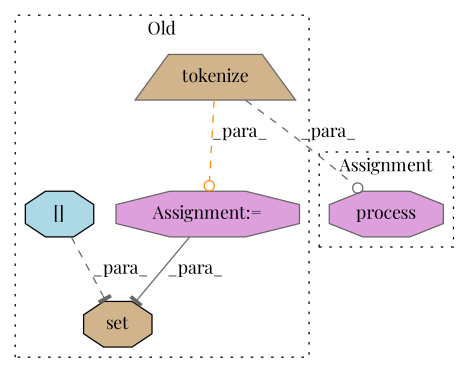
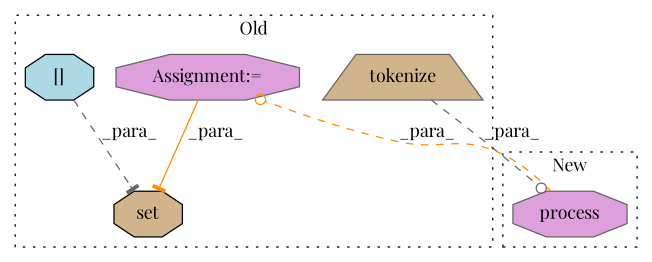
edge "tokenize" -> "Assignment:=": now "process" -> "Assignment:="
cluster "Assignment": label "Assignment" -> "New"
edge "Assignment:=" -> "set": color gray40 -> darkorange
